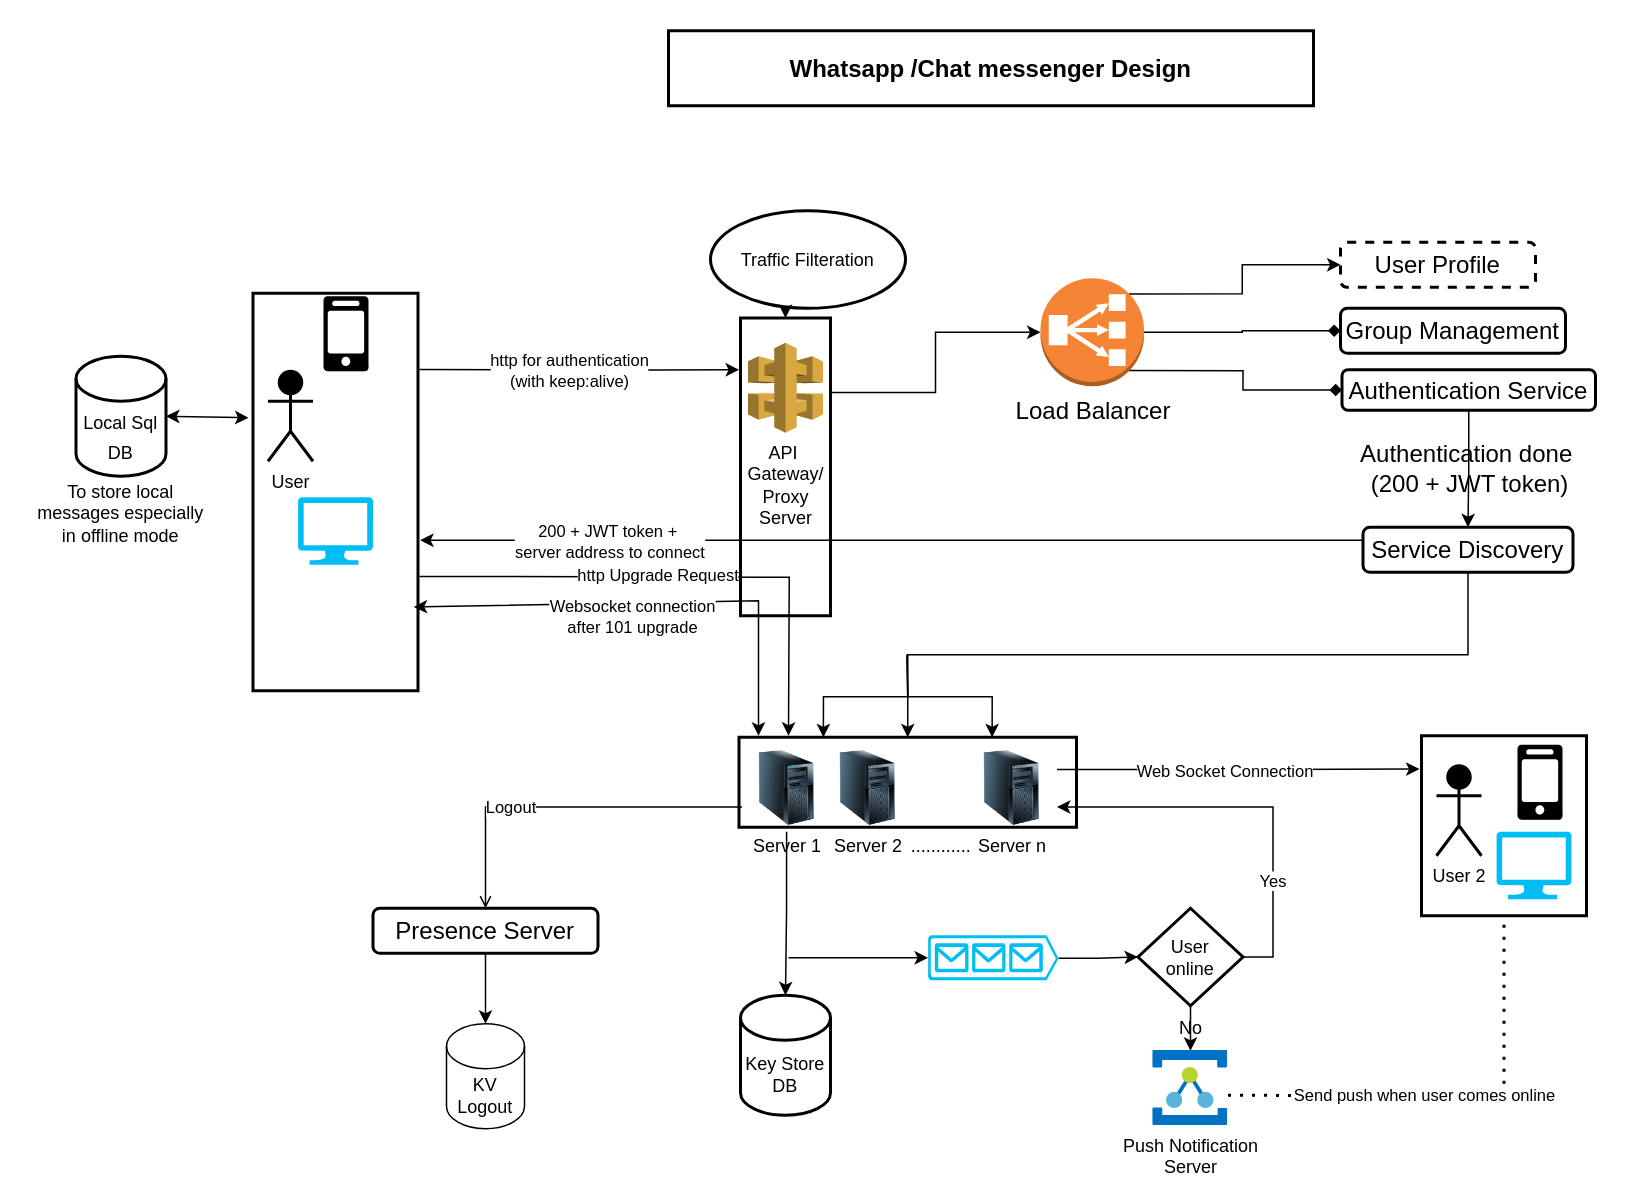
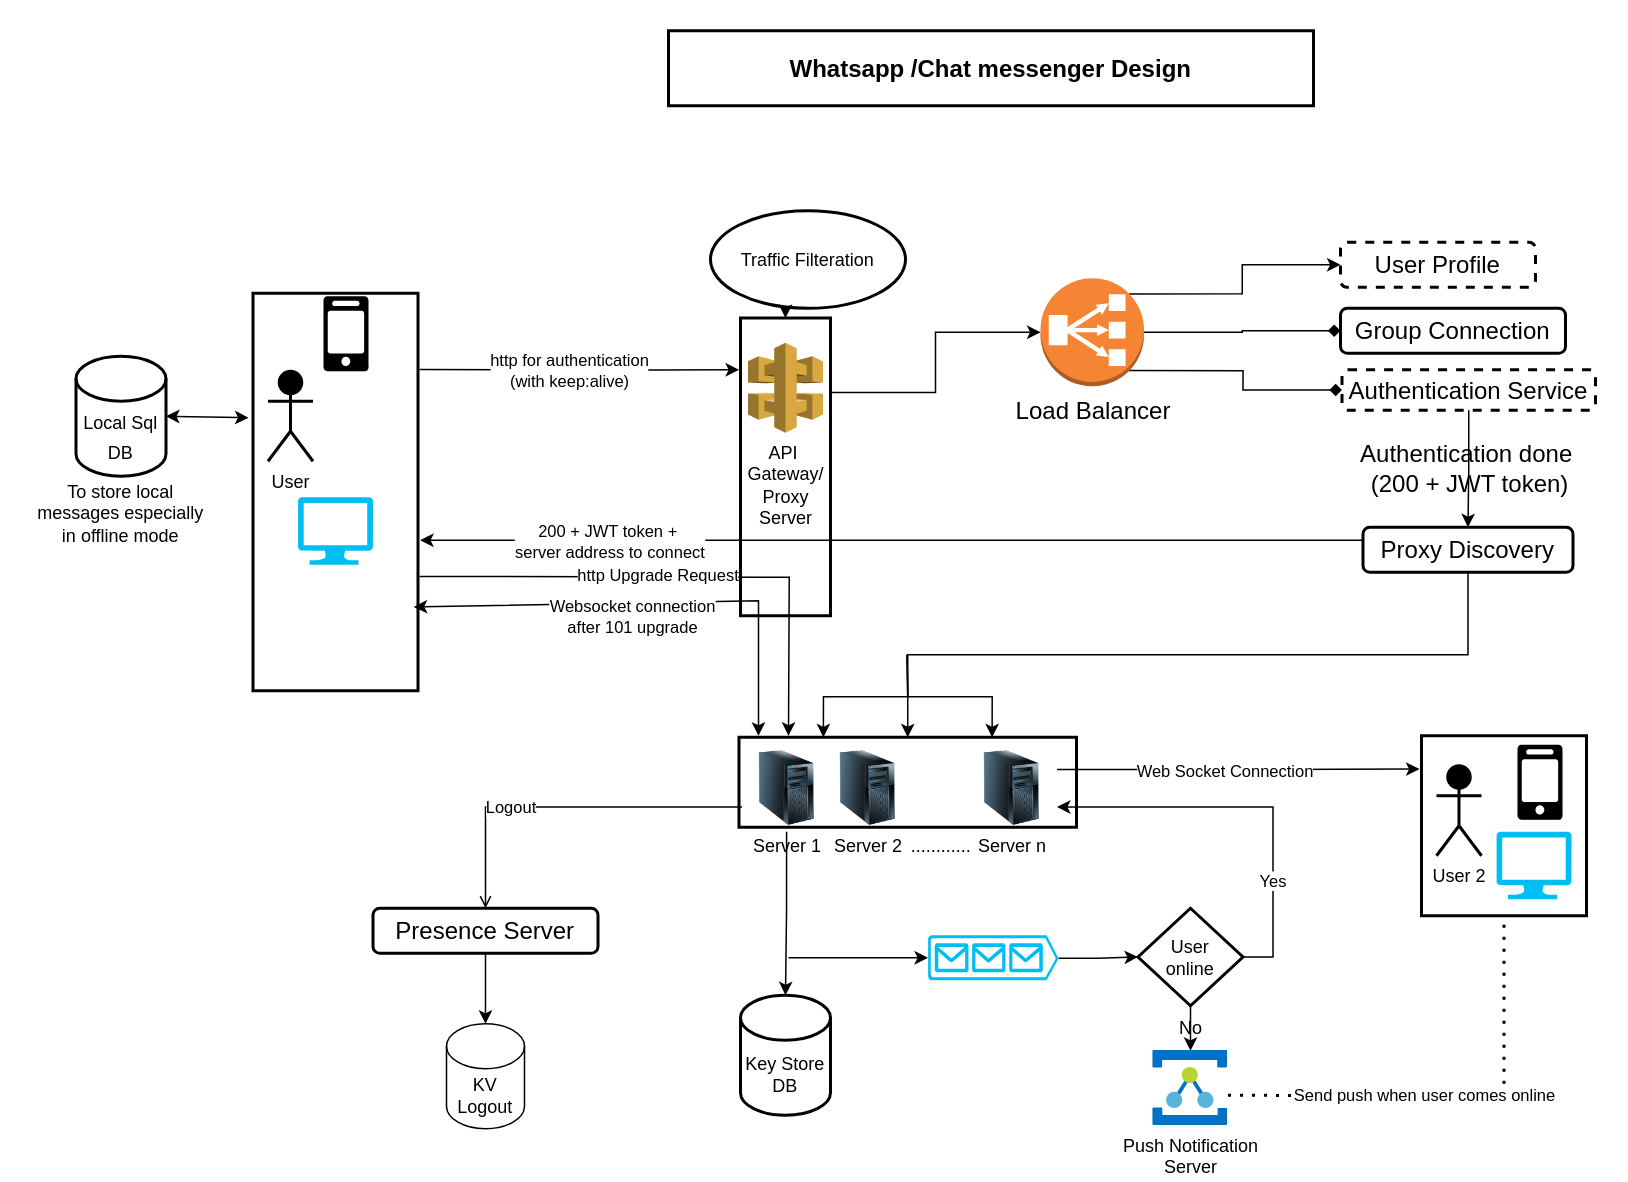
node "Group Management": label "Group Management" -> "Group Connection"
node "Authentication Service": style solid -> dashed
node "Service Discovery": label "Service Discovery" -> "Proxy Discovery"
